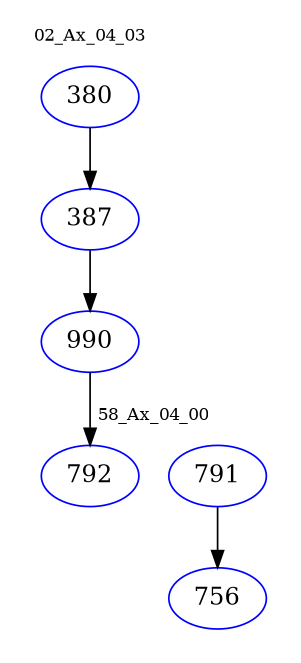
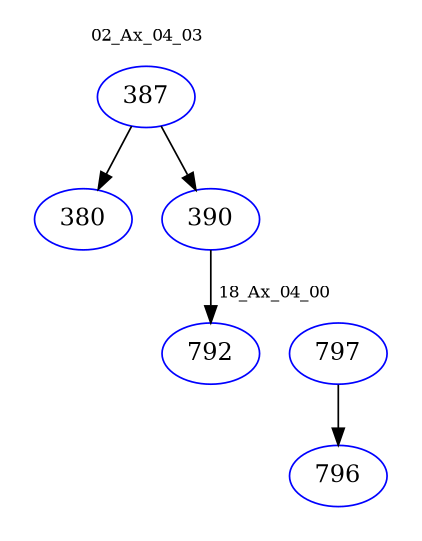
edge "380" -> "387": reversed
node "990": label "990" -> "390"
cluster "58_Ax_04_00": label "58_Ax_04_00" -> "18_Ax_04_00"
node "791": label "791" -> "797"
node "756": label "756" -> "796"
